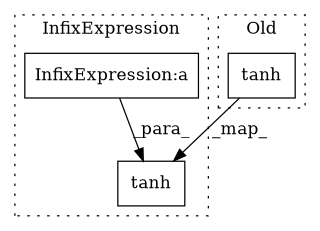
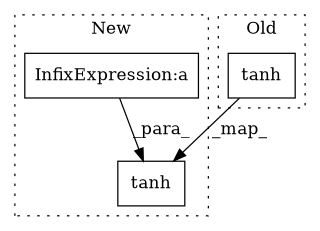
cluster "InfixExpression": label "InfixExpression" -> "New"
